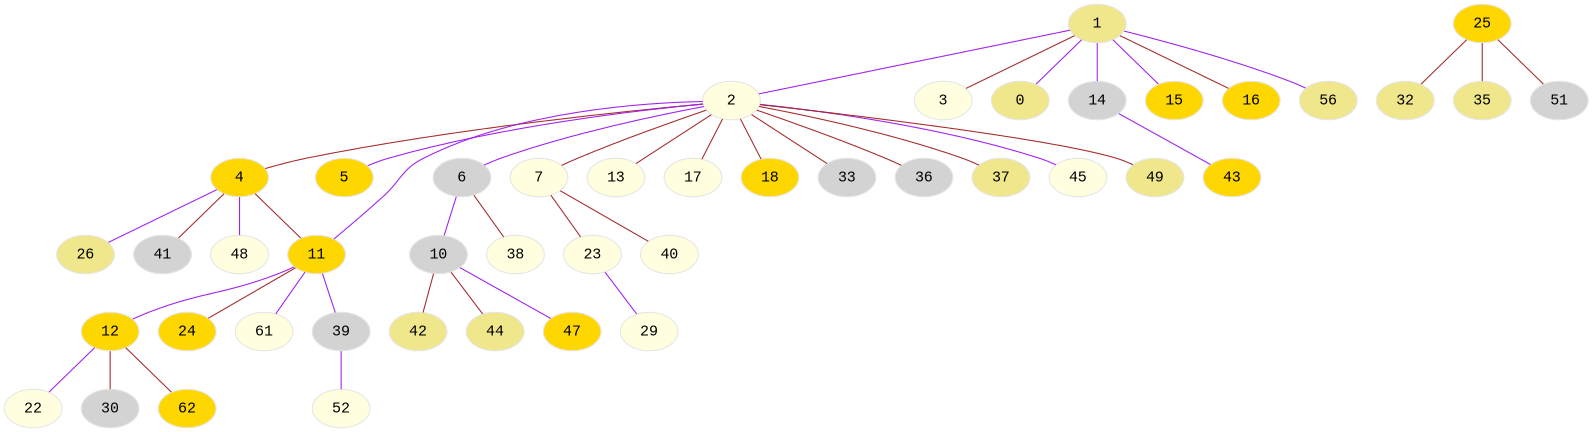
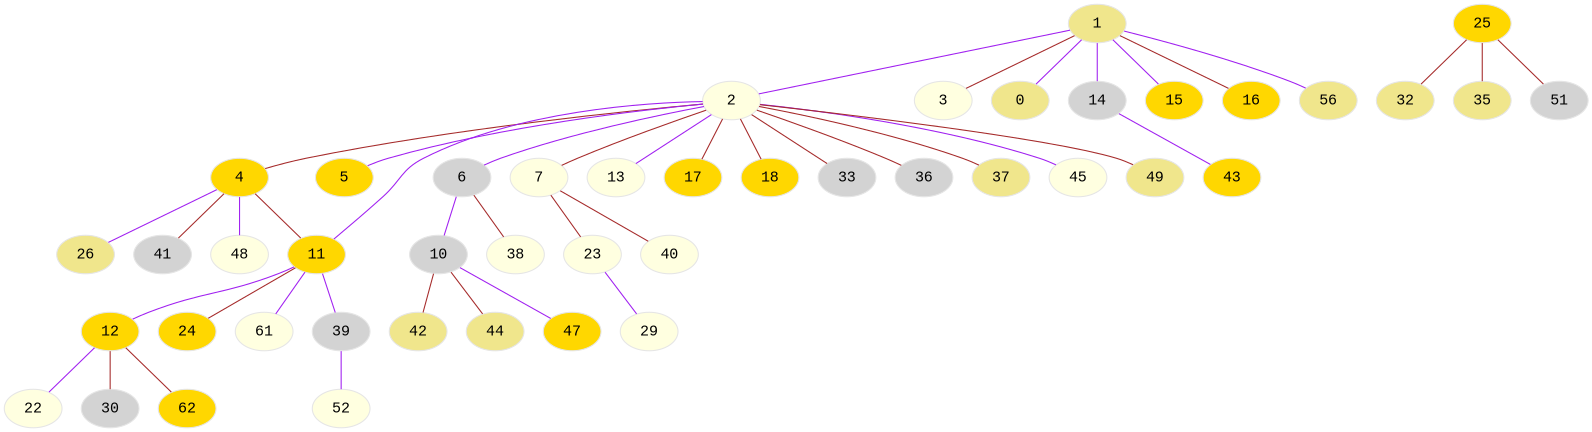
edge "2" -- "13": color brown -> purple
node "17": fillcolor lightyellow -> gold
